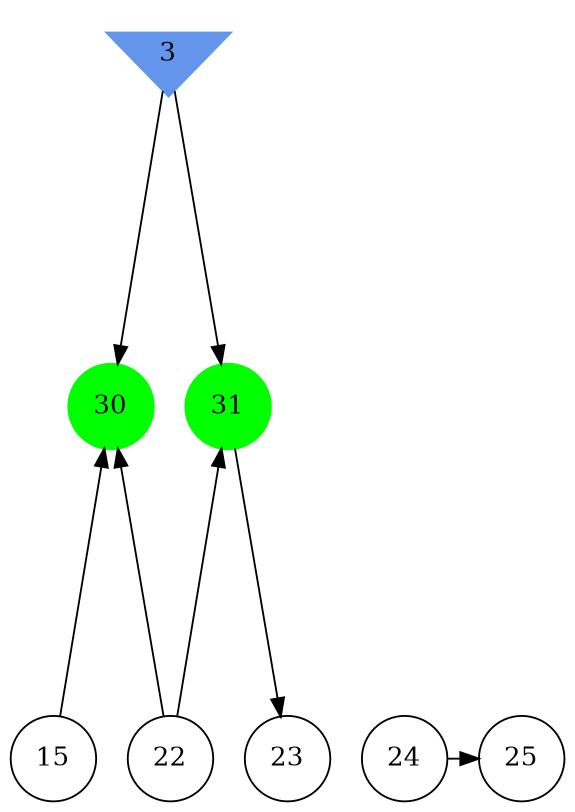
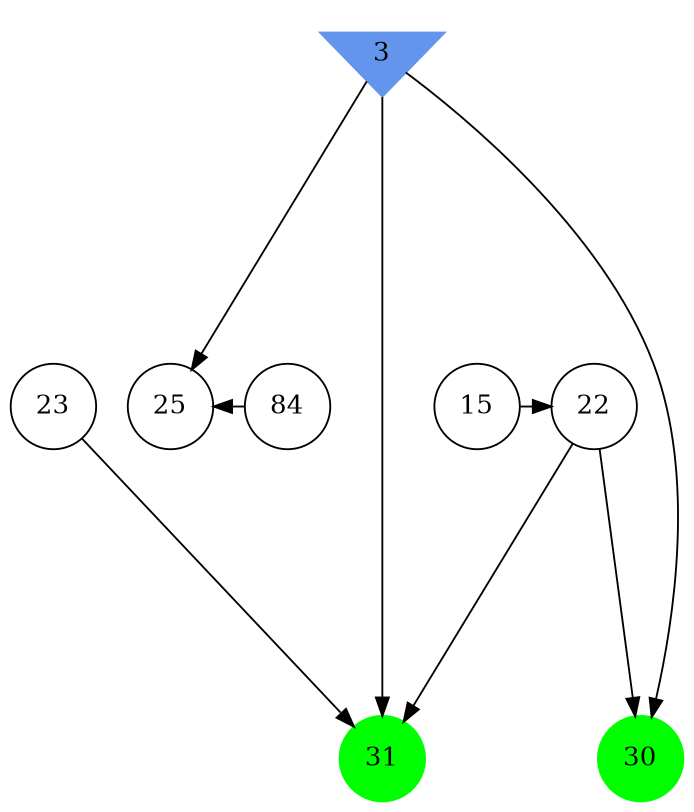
edge "3" -> "25": added
edge "31" -> "23": reversed
edge "15" -> "30": now "15" -> "22"
node "24": label "24" -> "84"
